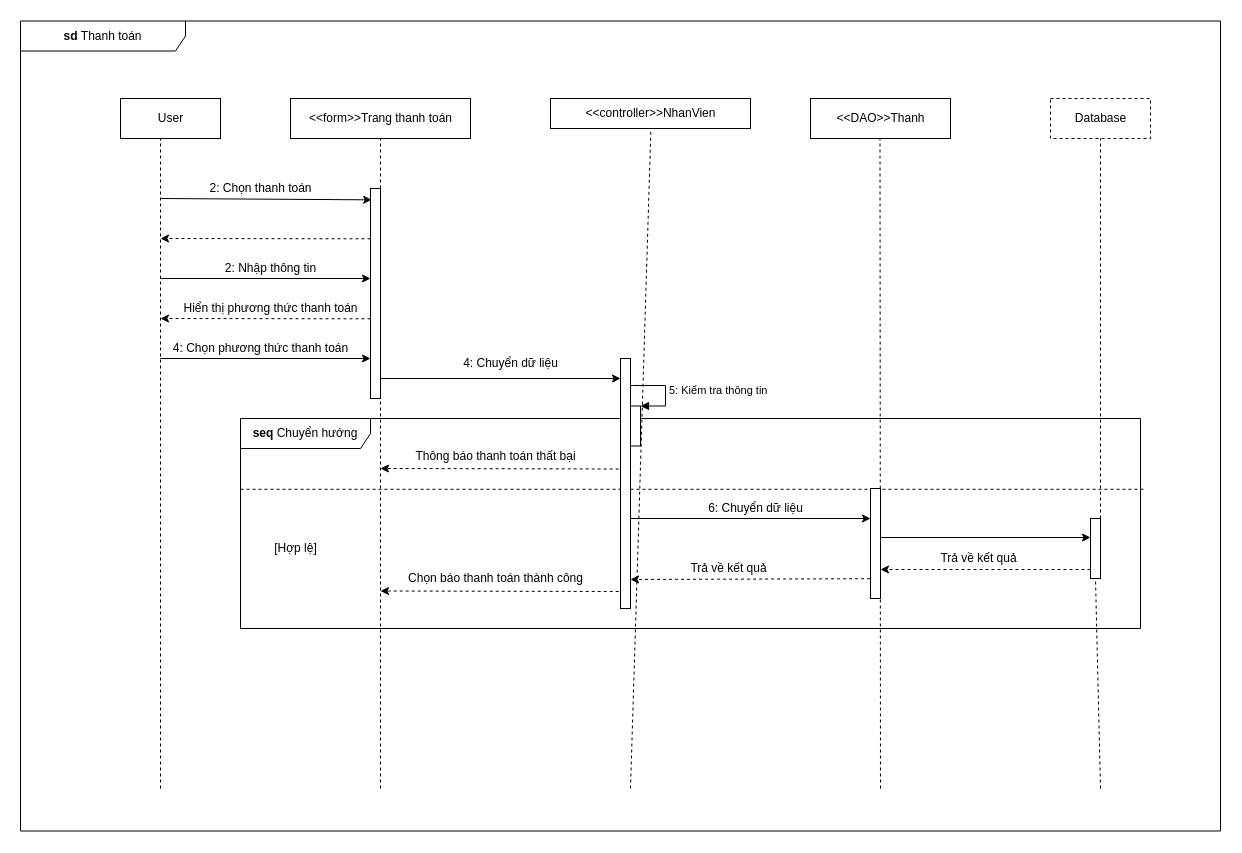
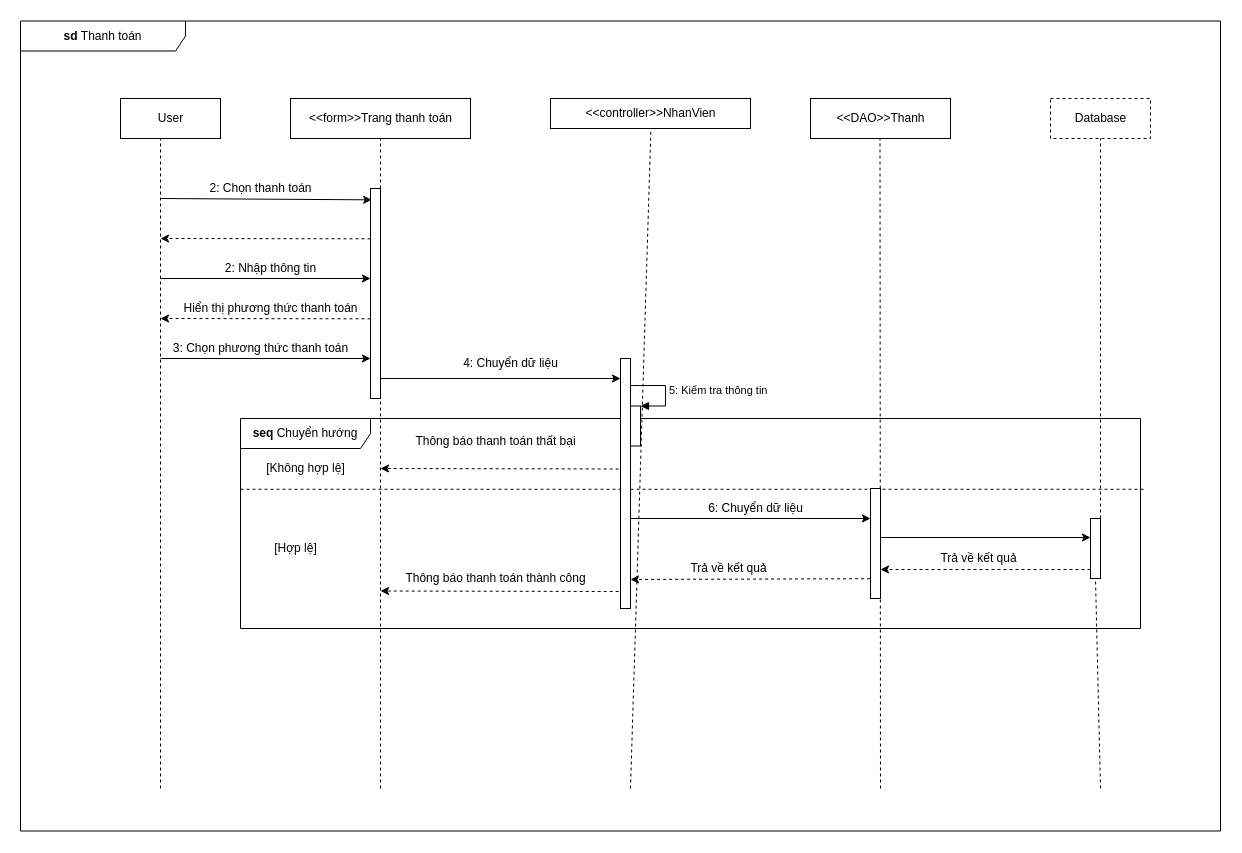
node "4: Chọn phương thức thanh toán": label "4: Chọn phương thức thanh toán" -> "3: Chọn phương thức thanh toán"
node "Thông báo thanh toán thất bại": moved (496, 456) -> (496, 441)
node "[Không hợp lệ]": added
node "Chọn báo thanh toán thành công": label "Chọn báo thanh toán thành công" -> "Thông báo thanh toán thành công"
